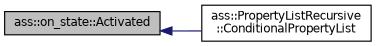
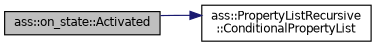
edge "ass::PropertyListRecursive ::ConditionalPropertyList" -> "ass::on_state::Activated": reversed
